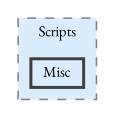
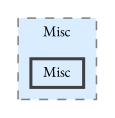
cluster "Scripts": label "Scripts" -> "Misc"
